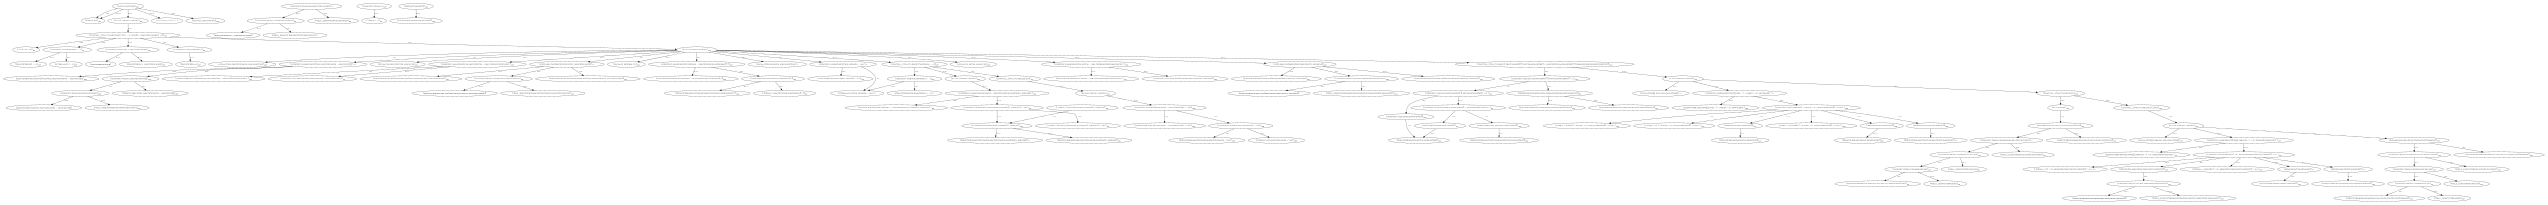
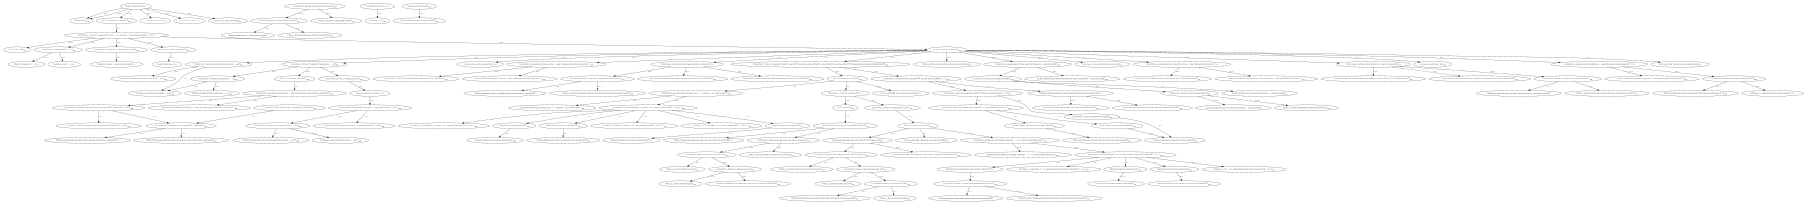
edge "(<operator>.lessThan,i < descriptors.length)" -> "(MODIFIER,PRIVATE)": now "(METHOD,process)" -> "(MODIFIER,PRIVATE)"
